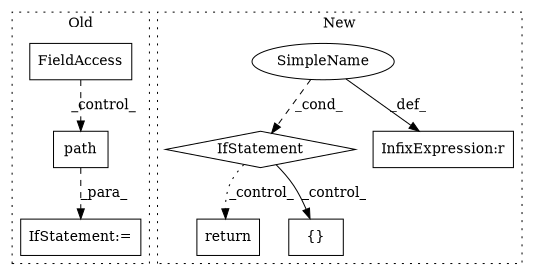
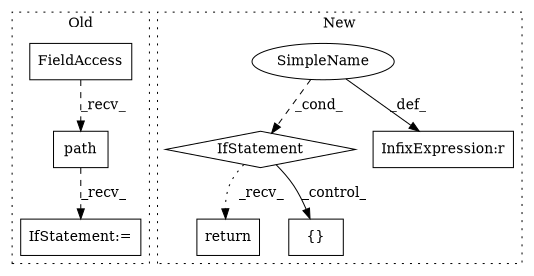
edge "FieldAccess" -> "path": label "_control_" -> "_recv_"
edge "path" -> "IfStatement:=": label "_para_" -> "_recv_"
edge "IfStatement" -> "return": label "_control_" -> "_recv_"
